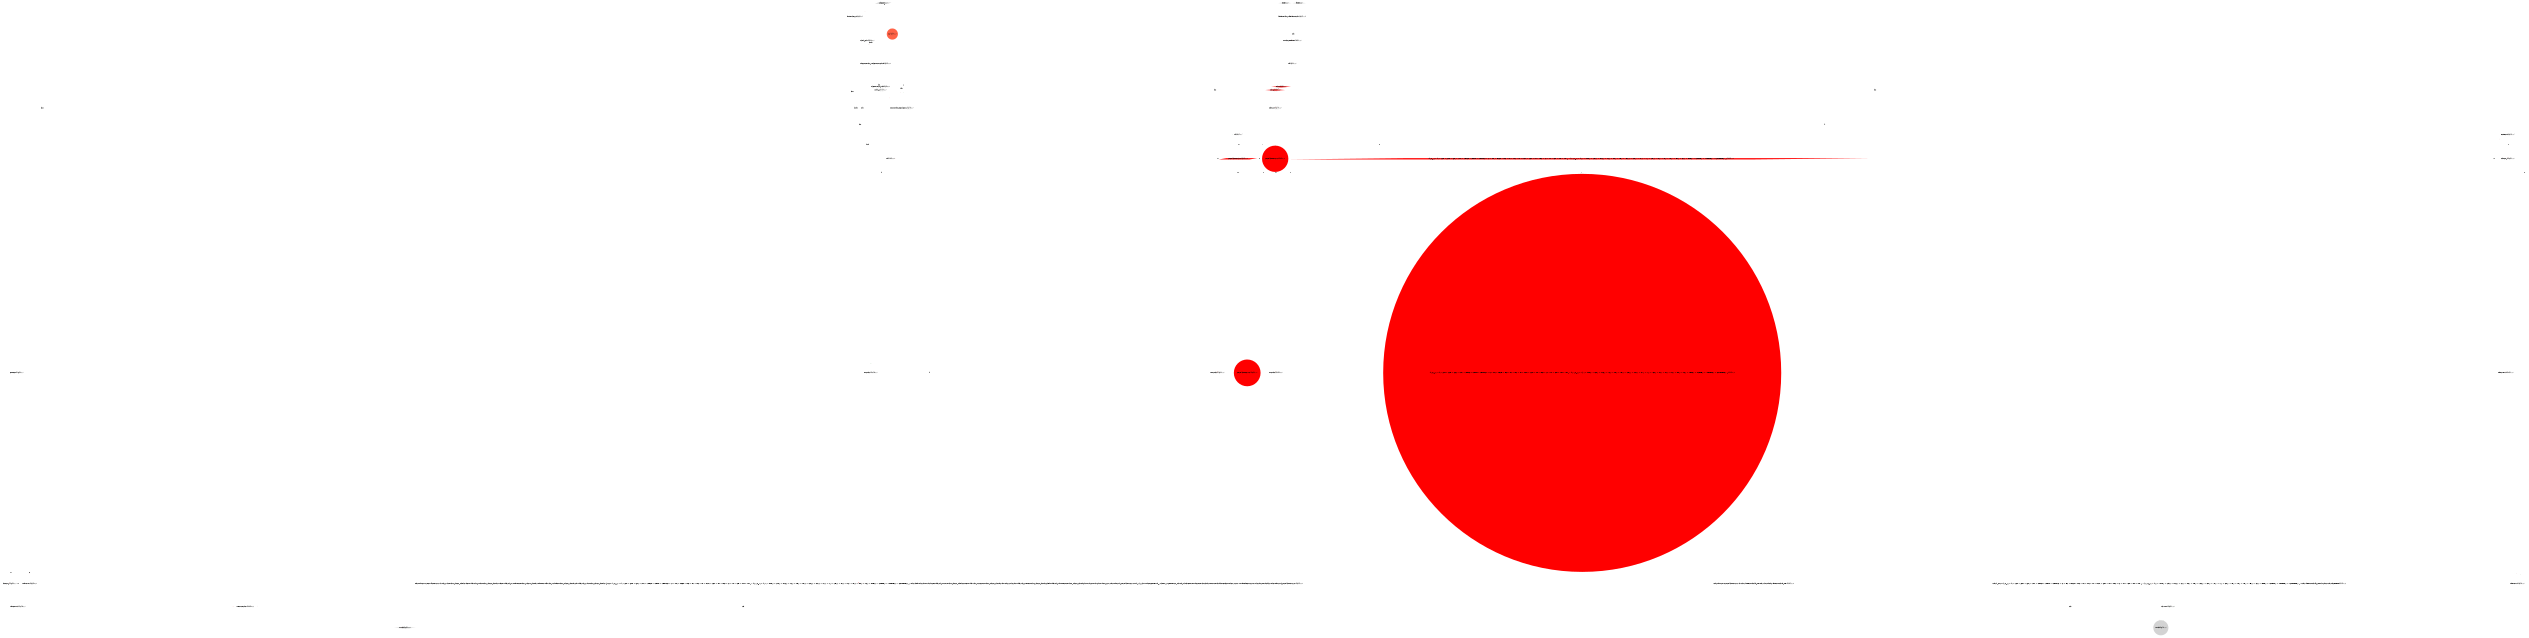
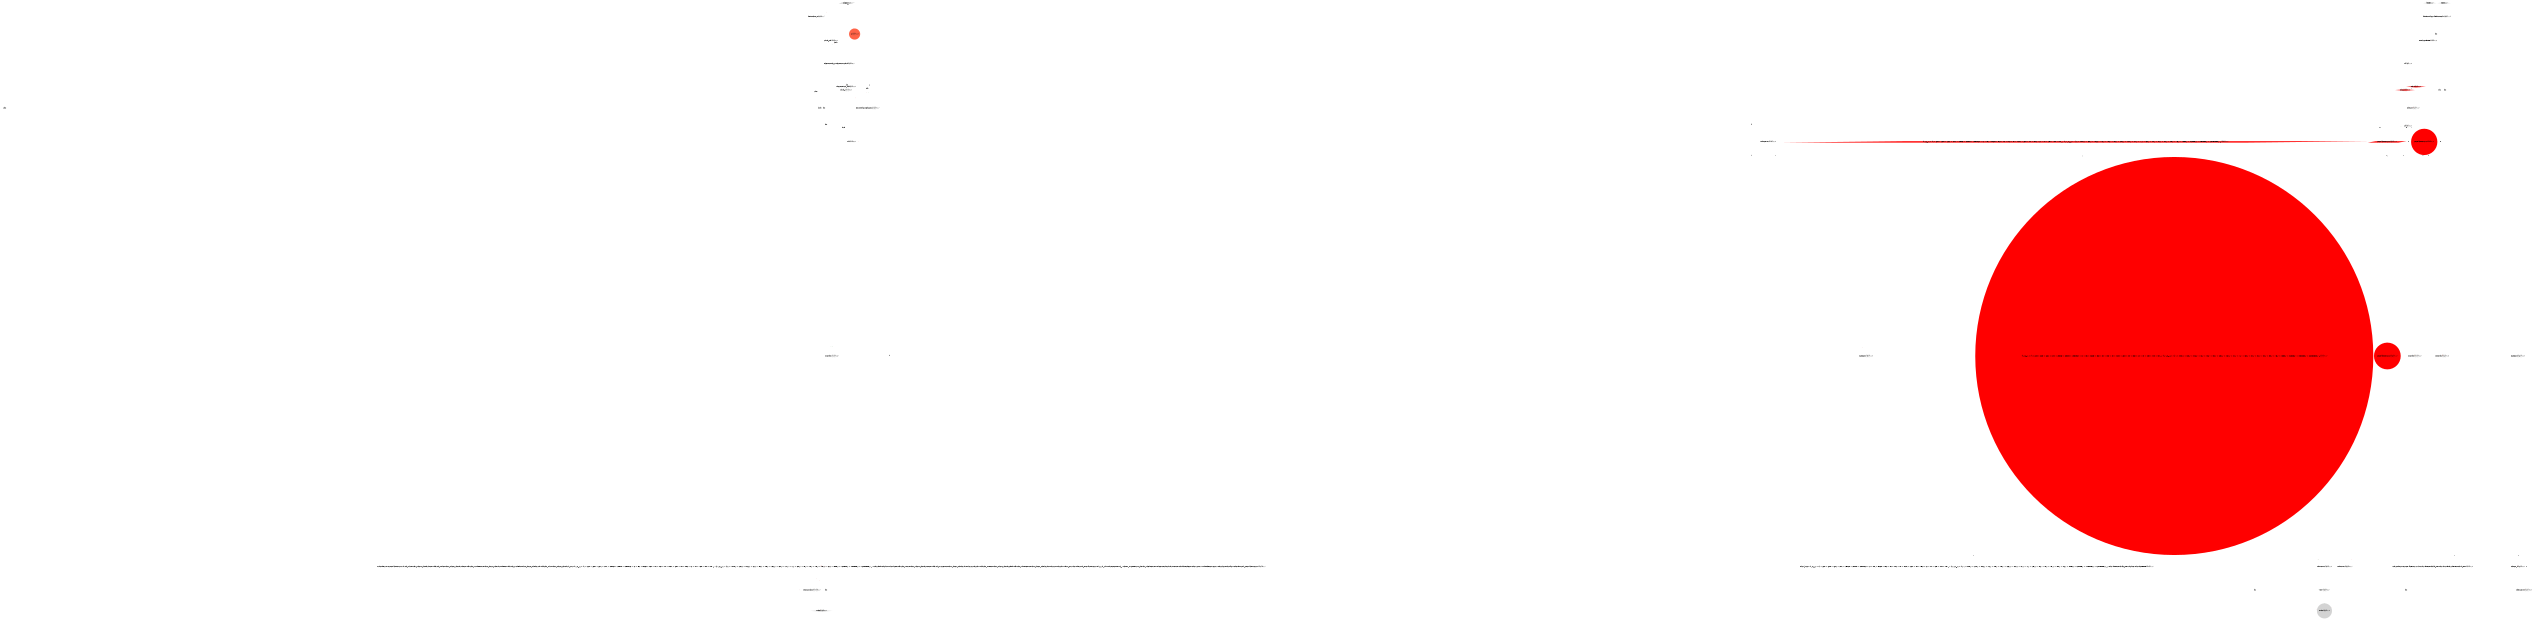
node "_localctx.exception = re@@@46@@@['1', '1', '0']": removed
